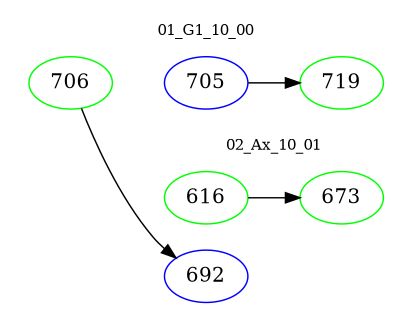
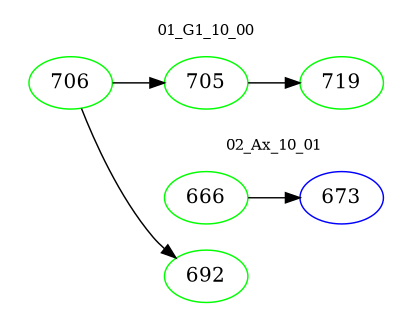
edge "706" -> "705": added
node "705": color blue -> green
node "616": label "616" -> "666"
node "673": color green -> blue
node "692": color blue -> green
